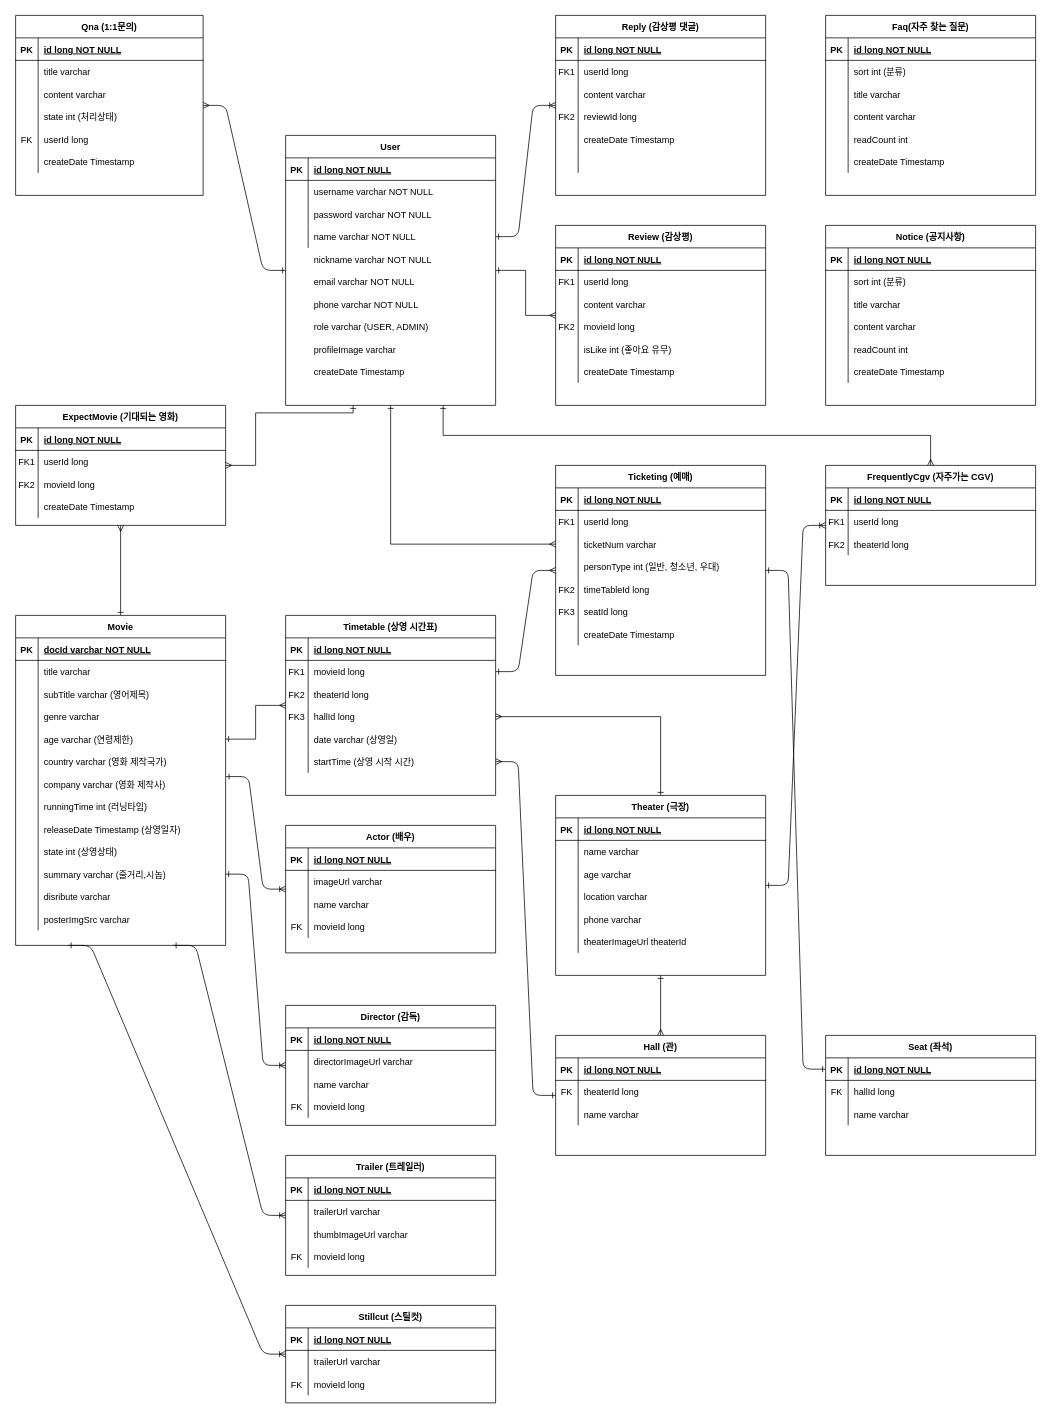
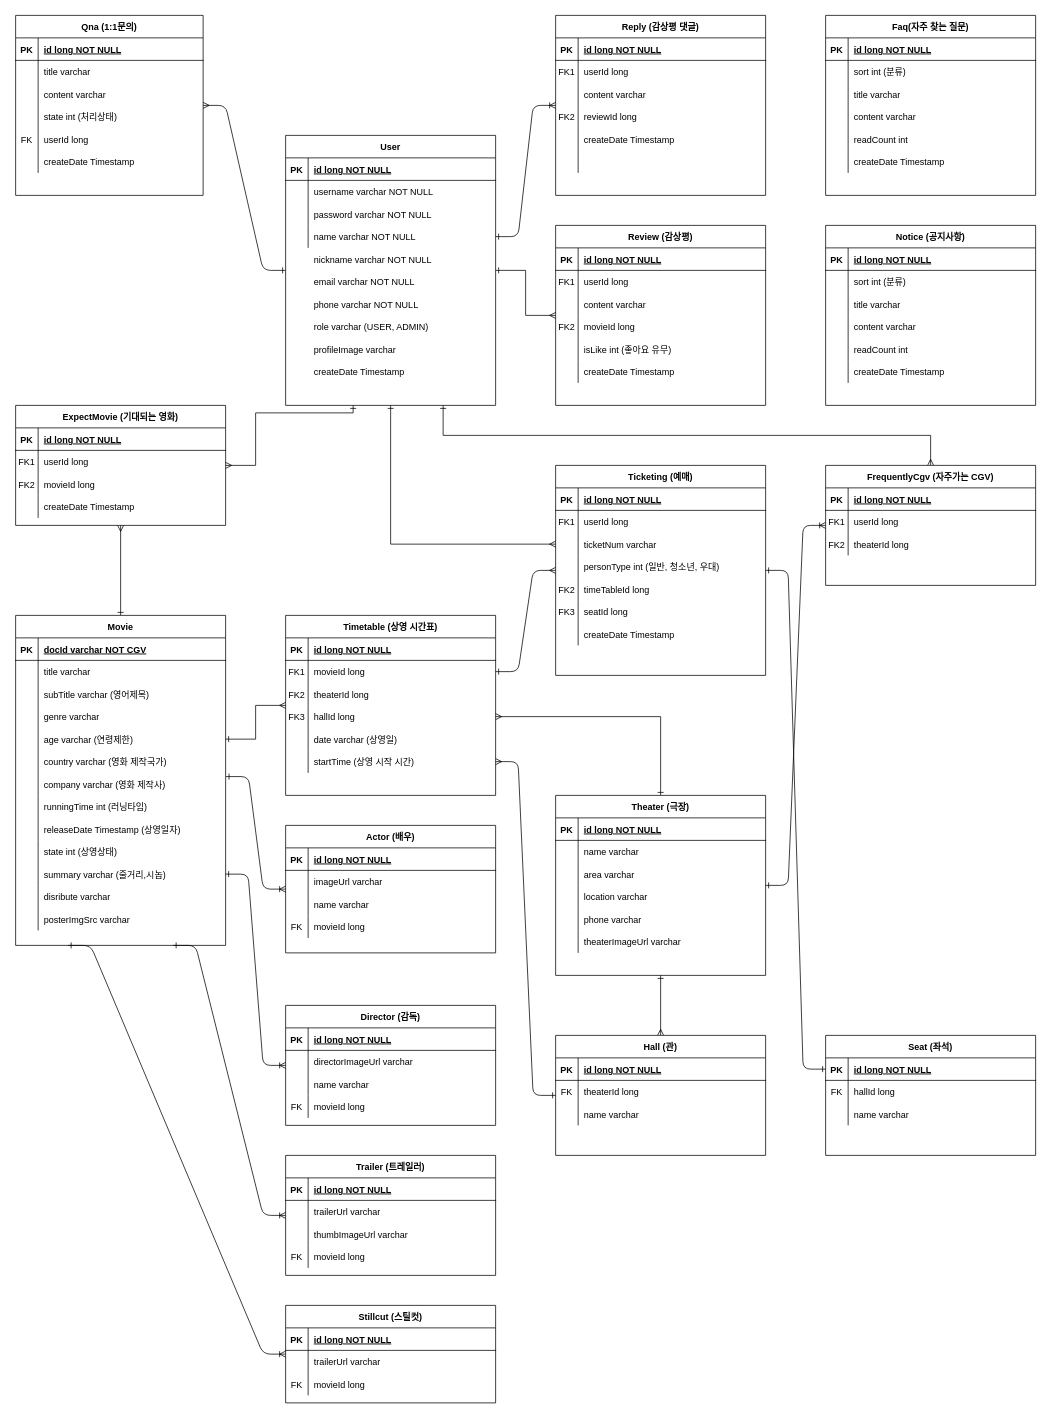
node "docId varchar NOT NULL": label "docId varchar NOT NULL" -> "docId varchar NOT CGV"
node "age varchar": label "age varchar" -> "area varchar"
node "theaterImageUrl theaterId": label "theaterImageUrl theaterId" -> "theaterImageUrl varchar"
